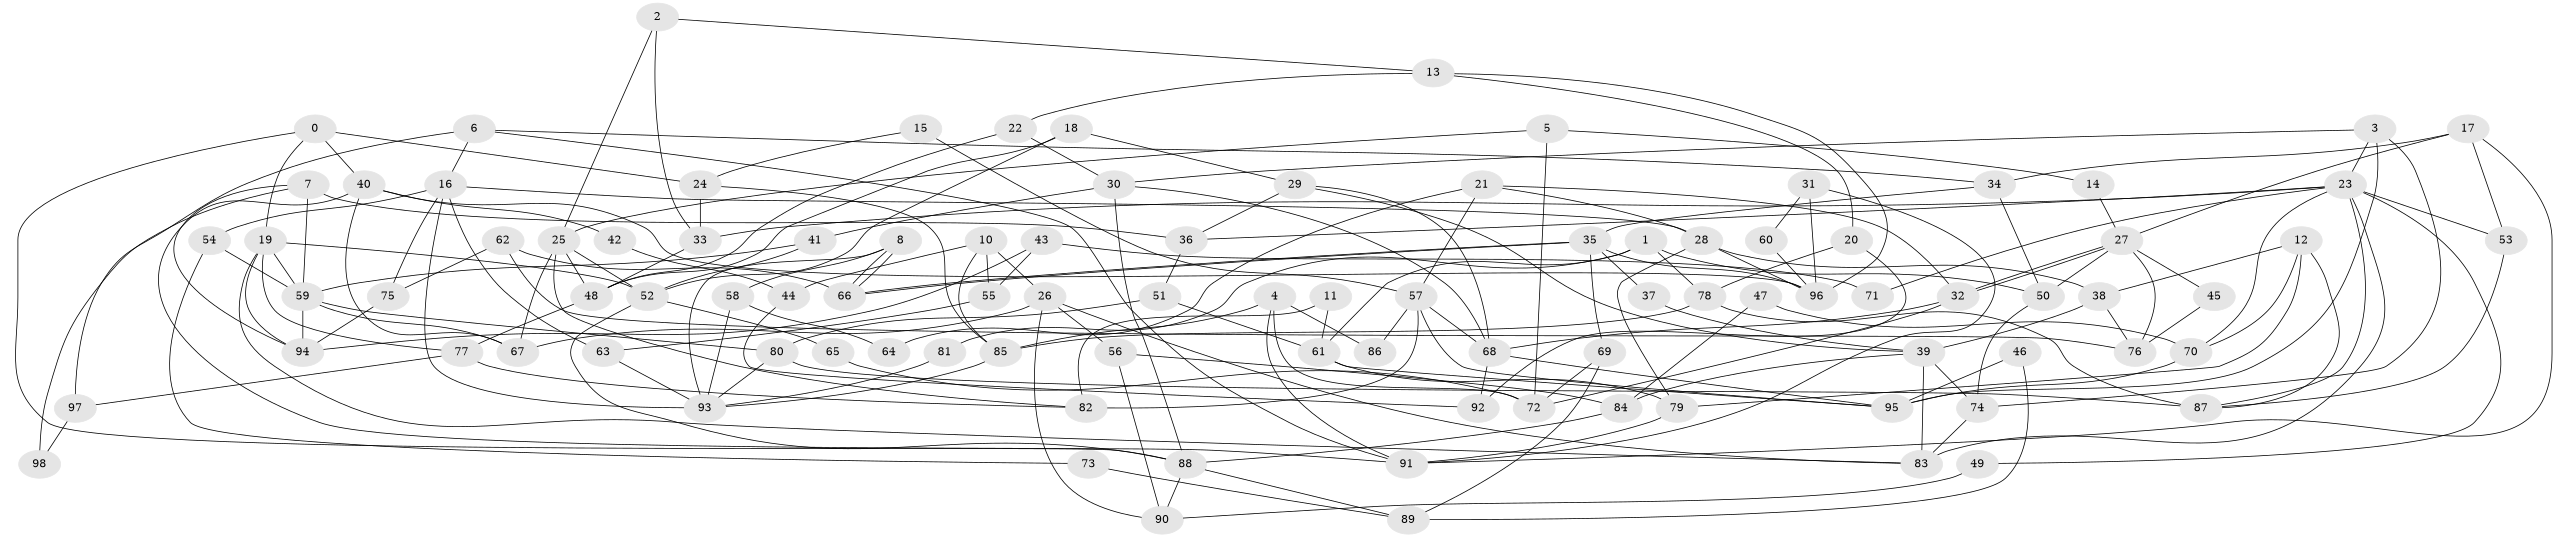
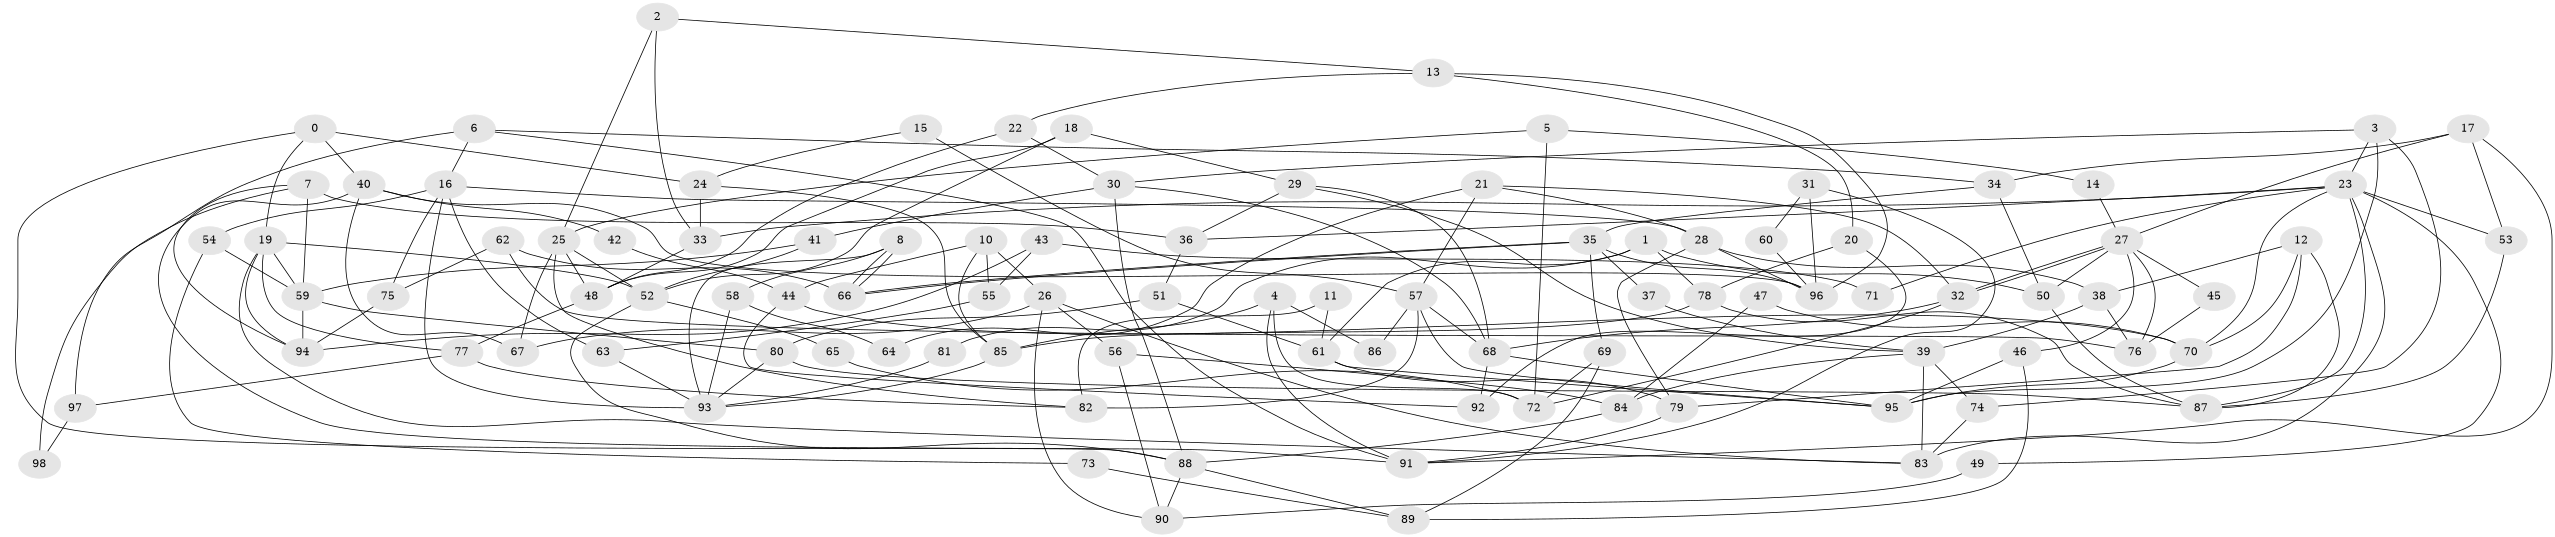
edge "27" -- "46": added
edge "59" -- "67": removed
edge "44" -- "70": added
edge "50" -- "74": now "50" -- "87"
